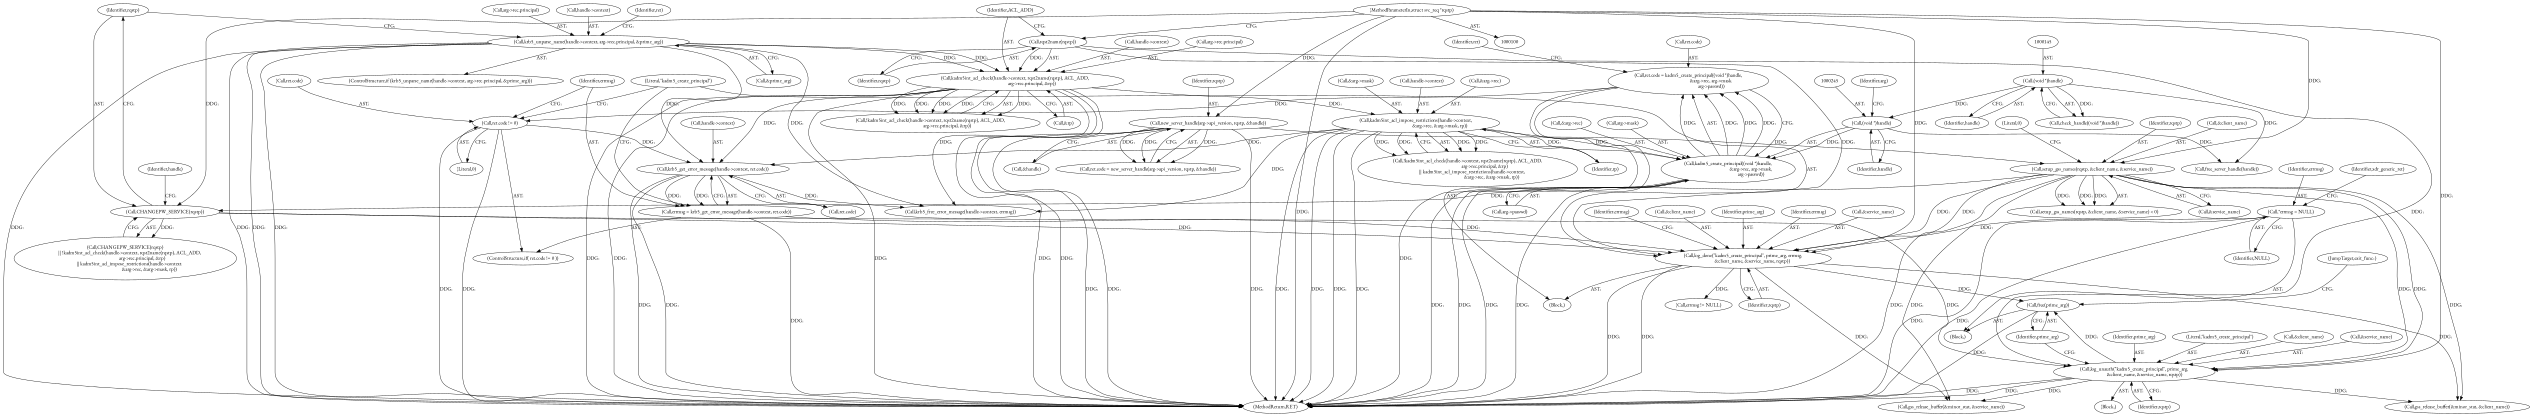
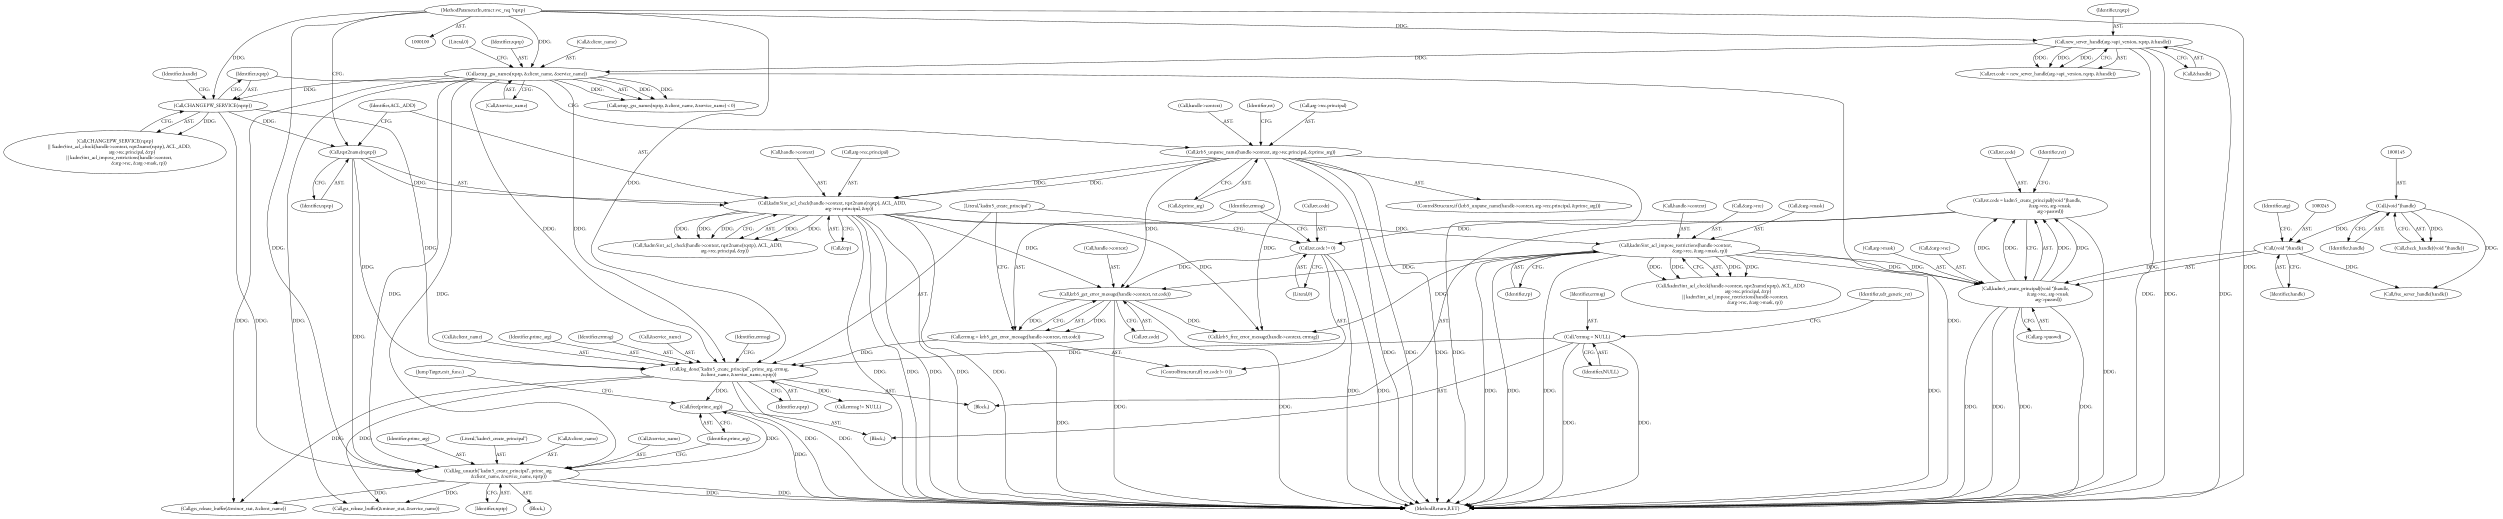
edge "(Call,CHANGEPW_SERVICE(rqstp))" -> "(Call,rqst2name(rqstp))": added, label "DDG:"
